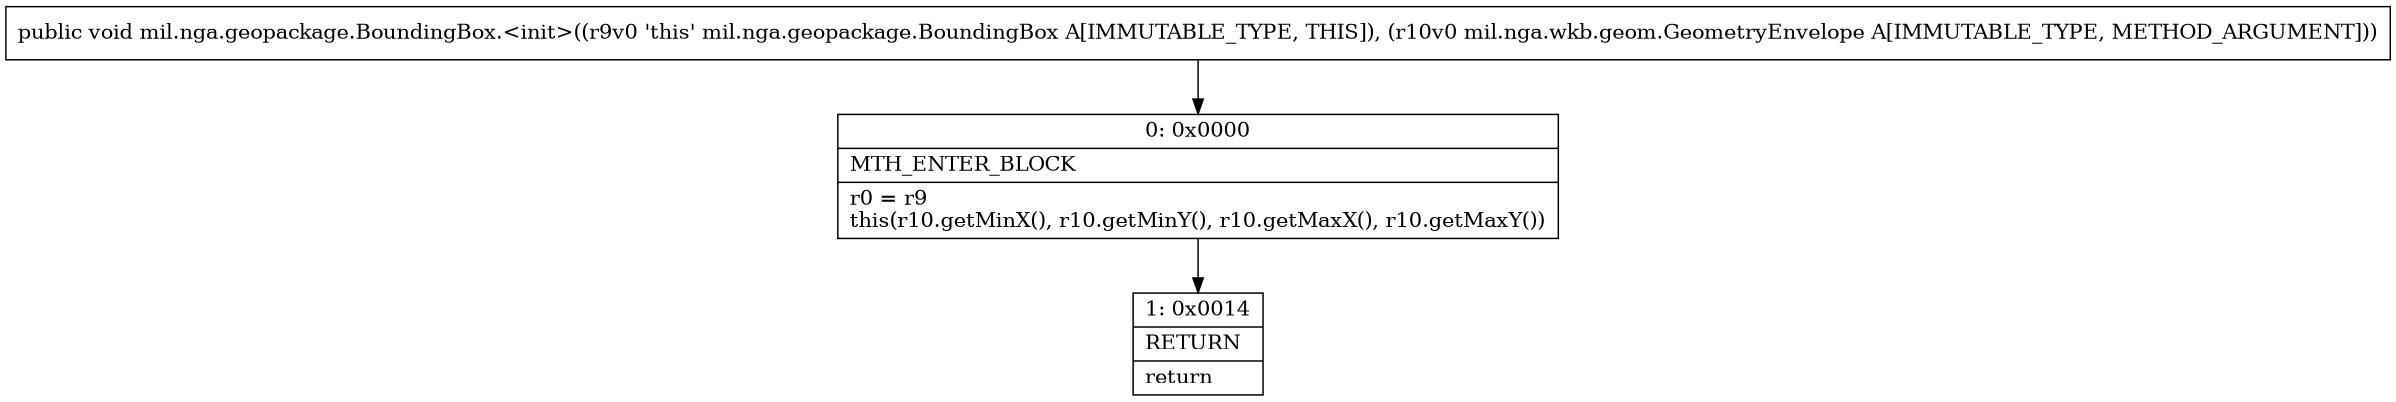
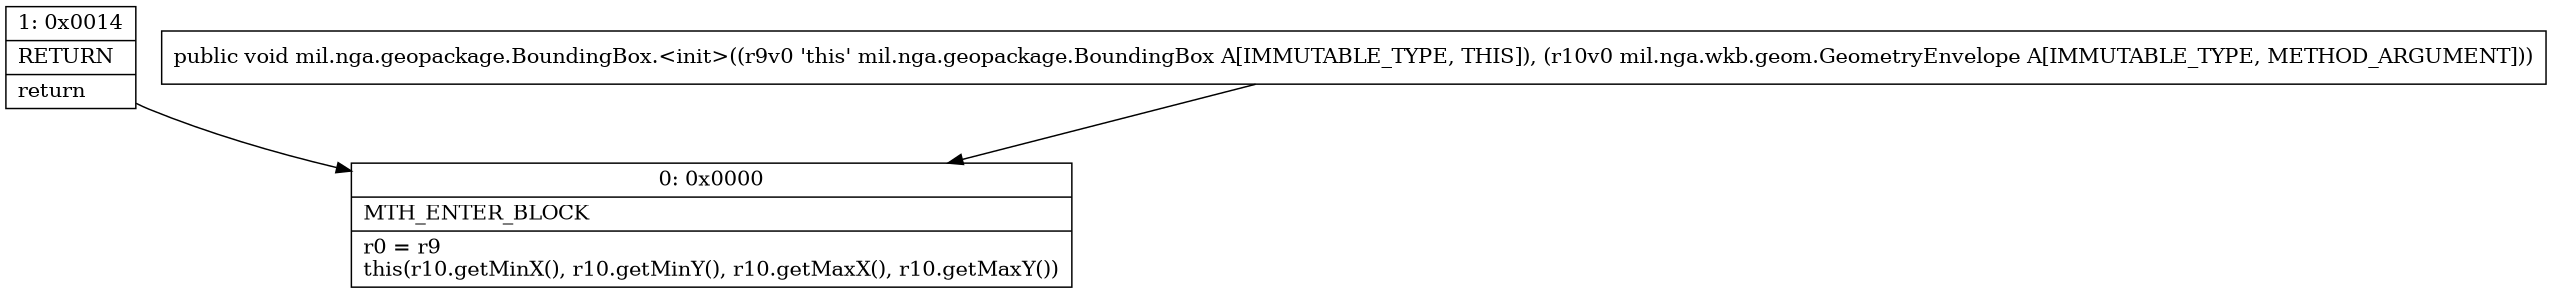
edge "0: 0x0000" -> "1: 0x0014": reversed
